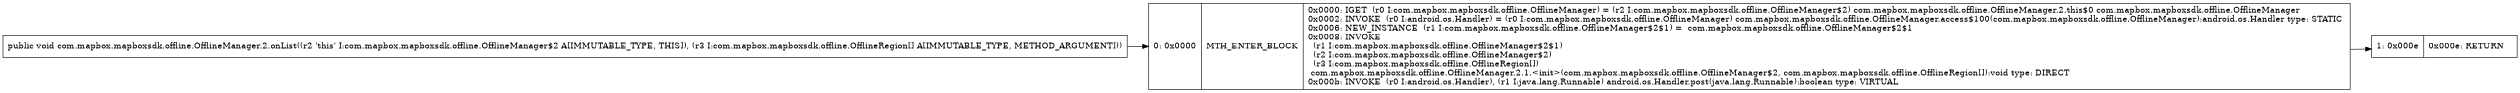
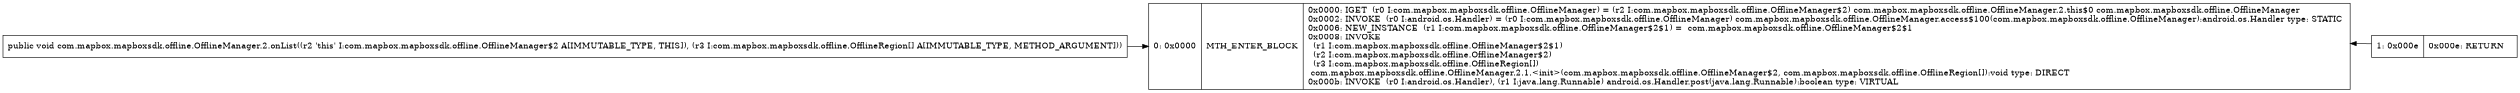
edge "0: 0x0000" -> "1: 0x000e": reversed
